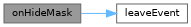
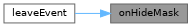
edge "onHideMask" -> "leaveEvent": reversed
